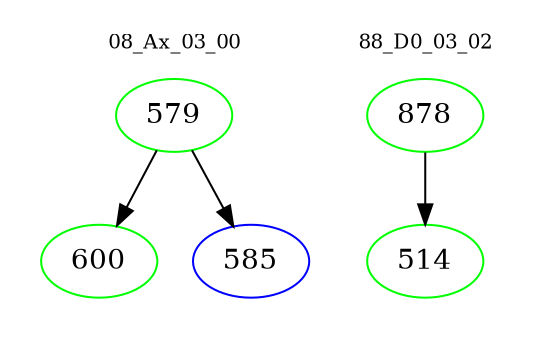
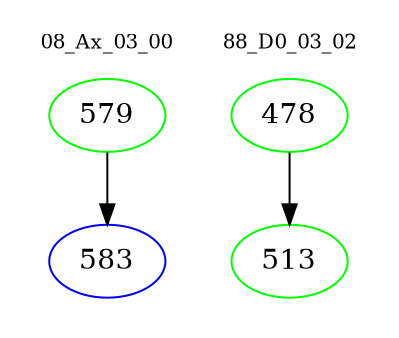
node "878": label "878" -> "478"
node "600": removed
node "585": label "585" -> "583"
node "514": label "514" -> "513"
